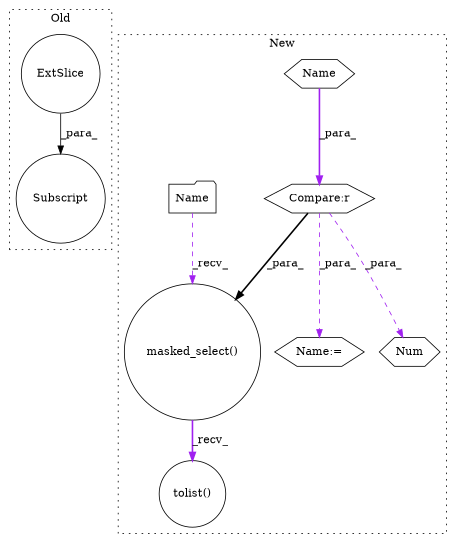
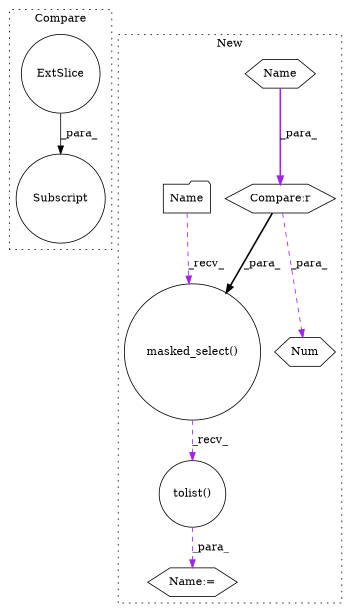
cluster "Old": label "Old" -> "Compare"
edge "Compare:r" -> "Name:=": now "tolist()" -> "Name:="
edge "masked_select()" -> "tolist()": style bold -> dashed
